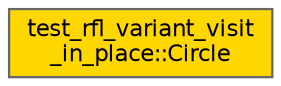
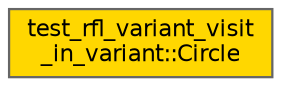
node "test_rfl_variant_visit _in_place::Circle": label "test_rfl_variant_visit _in_place::Circle" -> "test_rfl_variant_visit _in_variant::Circle"
